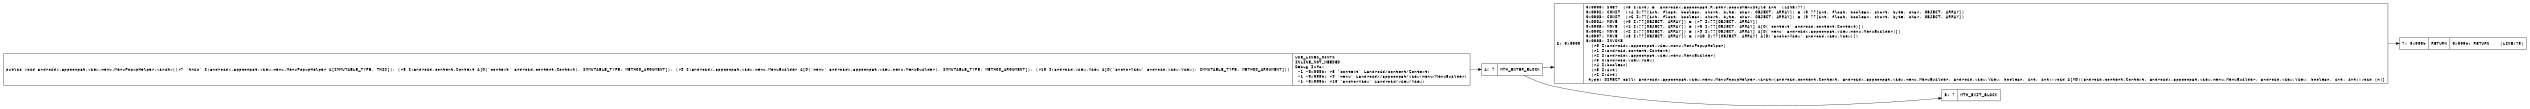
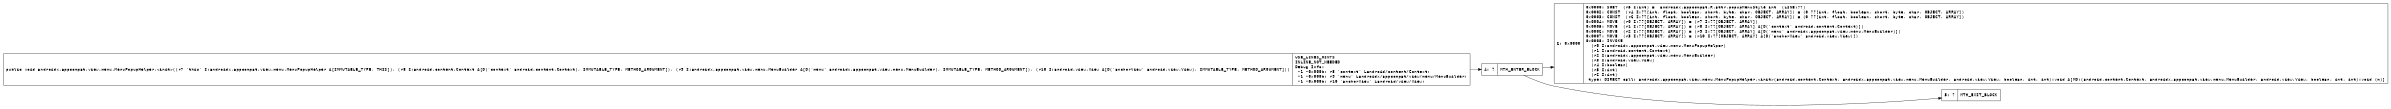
node "7: 0x000b": removed
